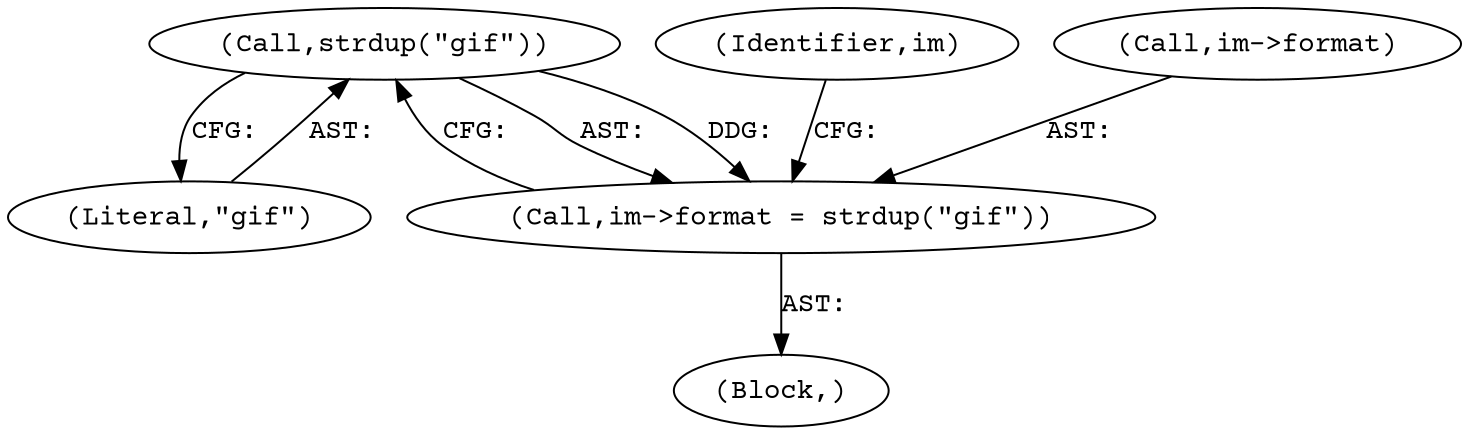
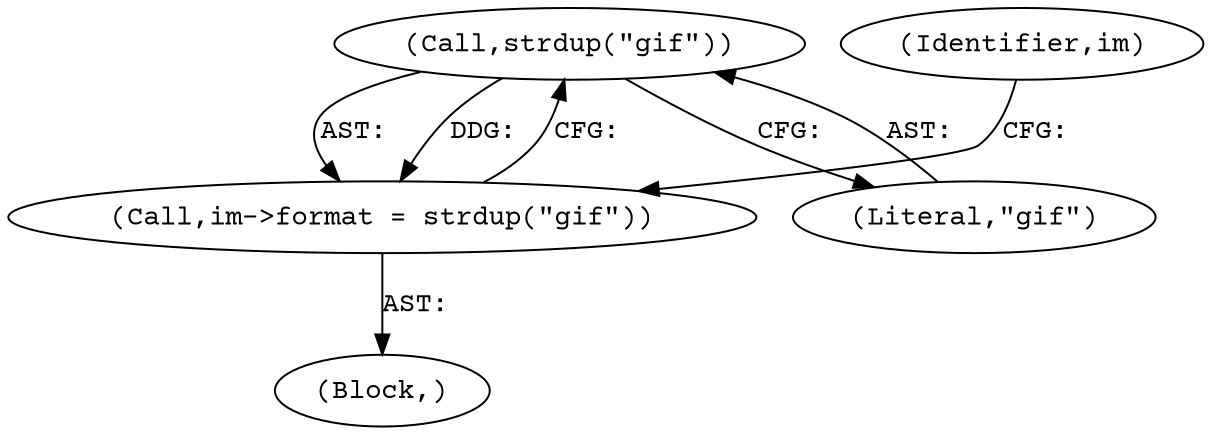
node "(Call,im->format)": removed
